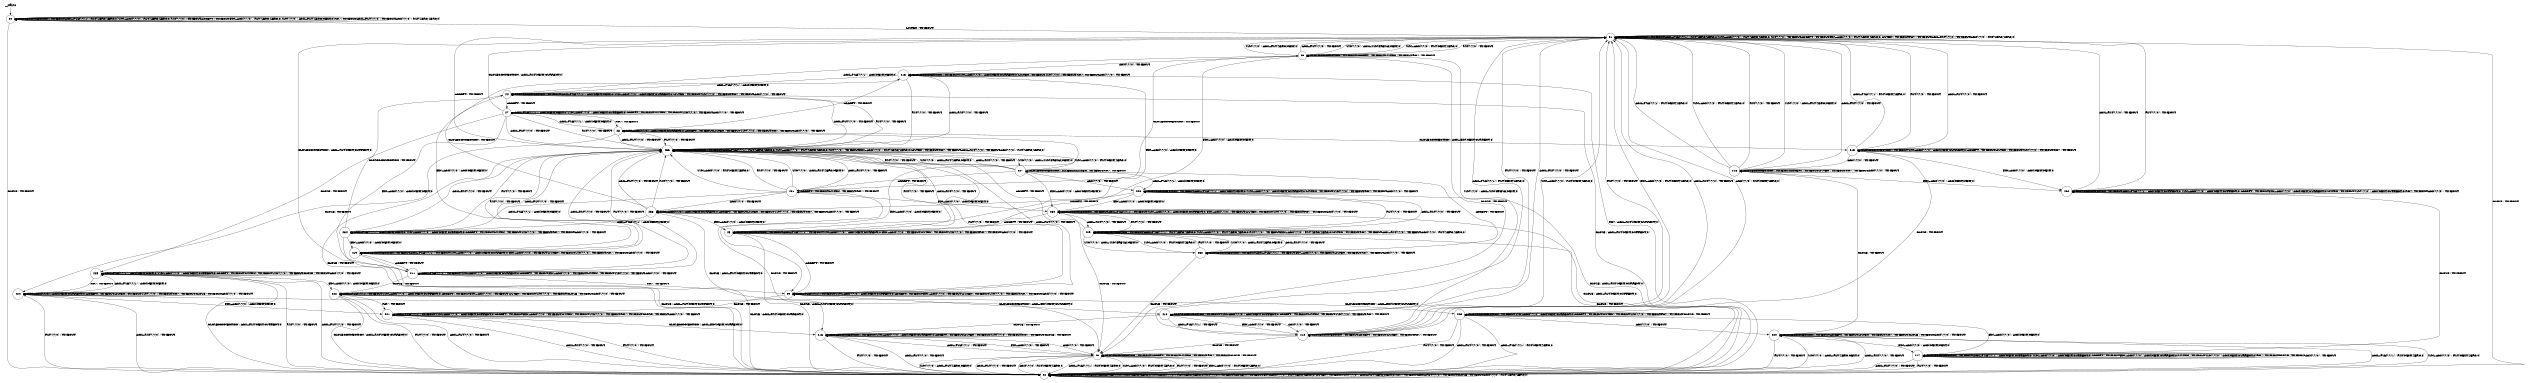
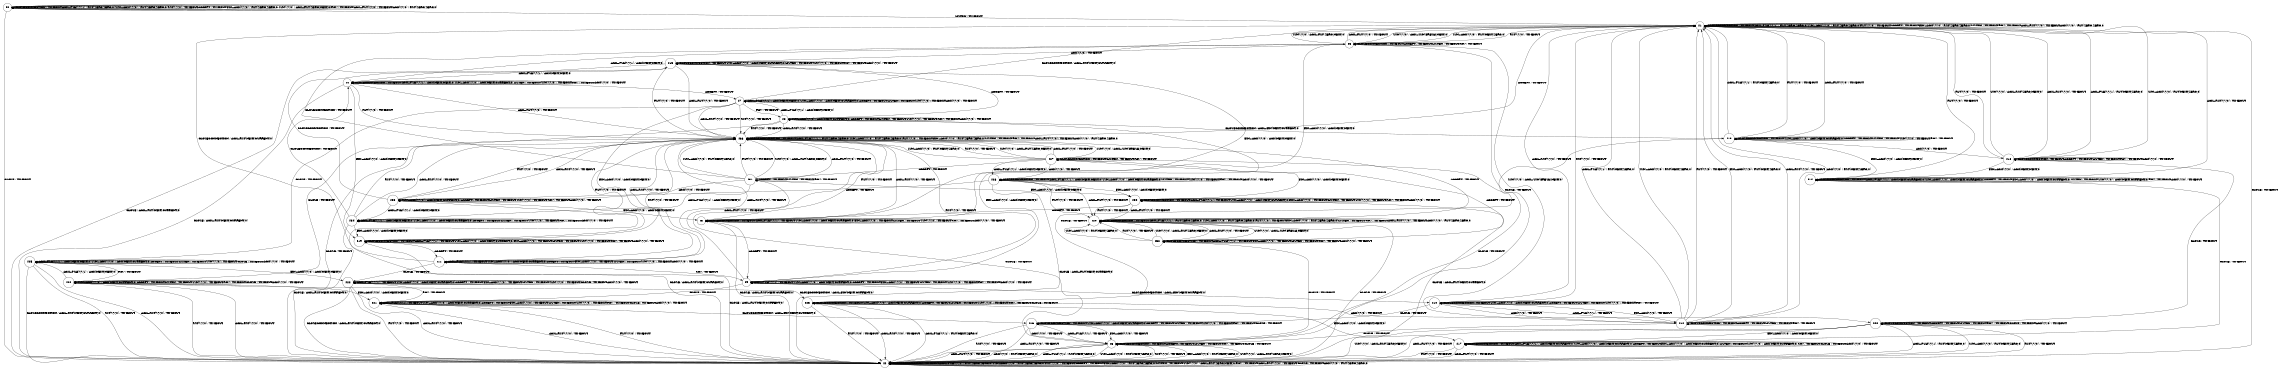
node "__start0": removed
node "s64": label "s64" -> "s14"
edge "s15" -> "s2": label "RCV / ACK+RST(NEXT,CURRENT,0)" -> "CLOSE / ACK+RST(NEXT,CURRENT,0)"
edge "s30" -> "s6": now "s27" -> "s6"
edge "s33" -> "s16": now "s33" -> "s2"
